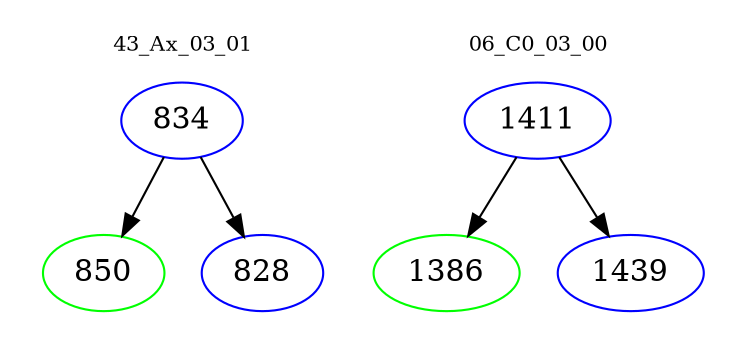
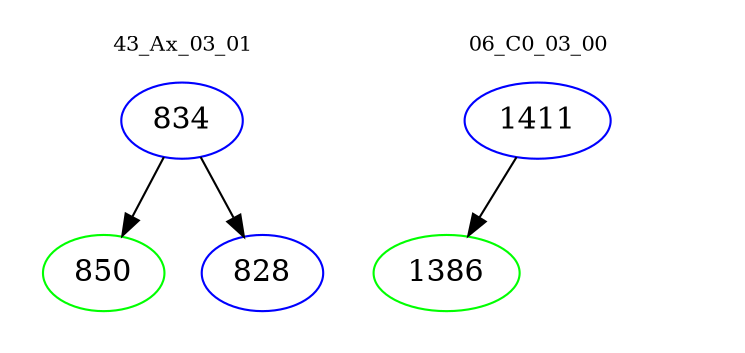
node "1439": removed
